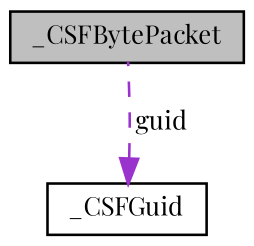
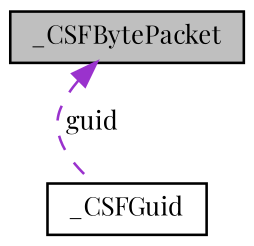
edge "_CSFBytePacket" -> "_CSFGuid": reversed
